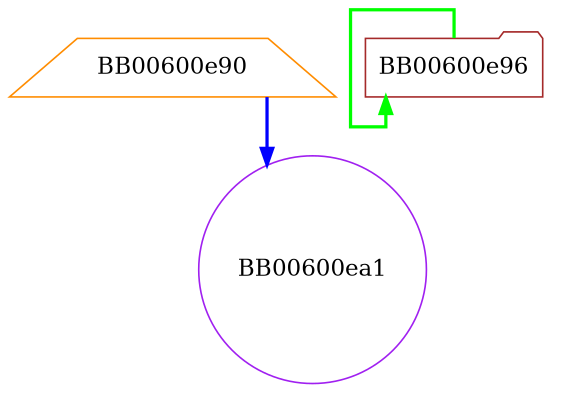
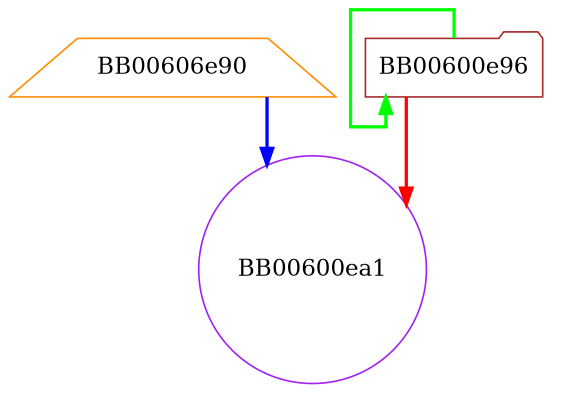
node "BB00600e90": label "BB00600e90" -> "BB00606e90"
edge "BB00600e96" -> "BB00600ea1": added
